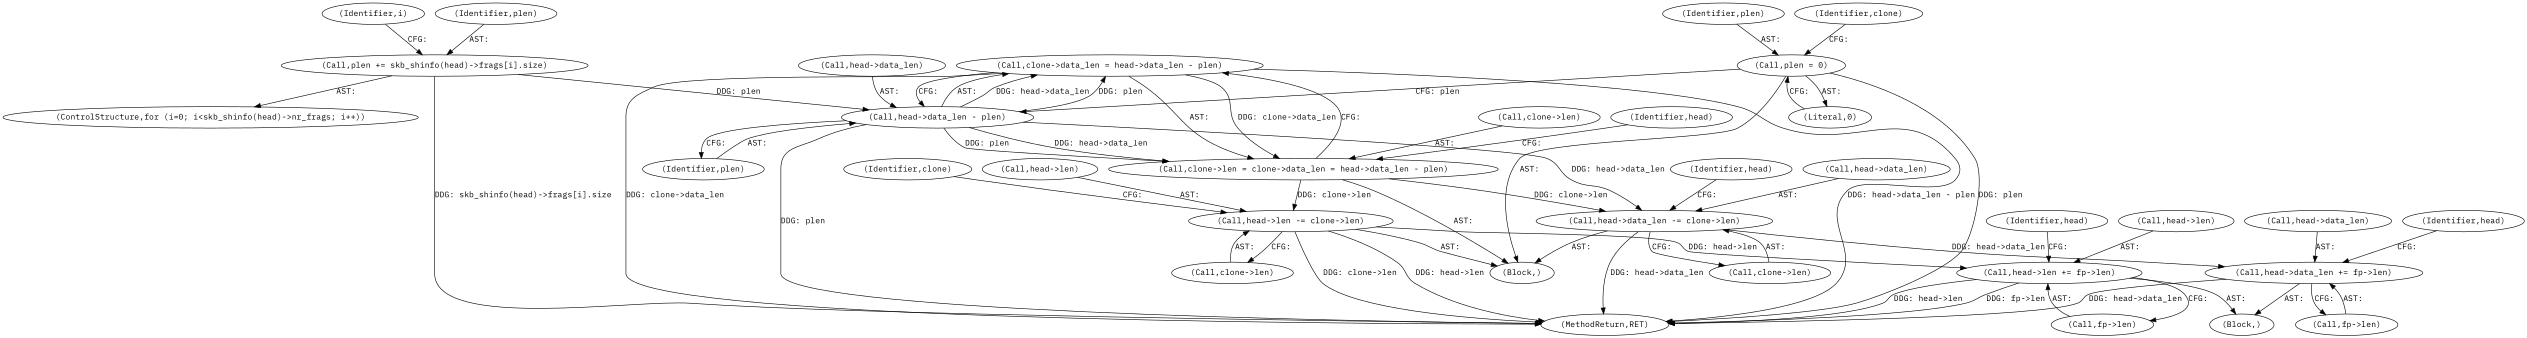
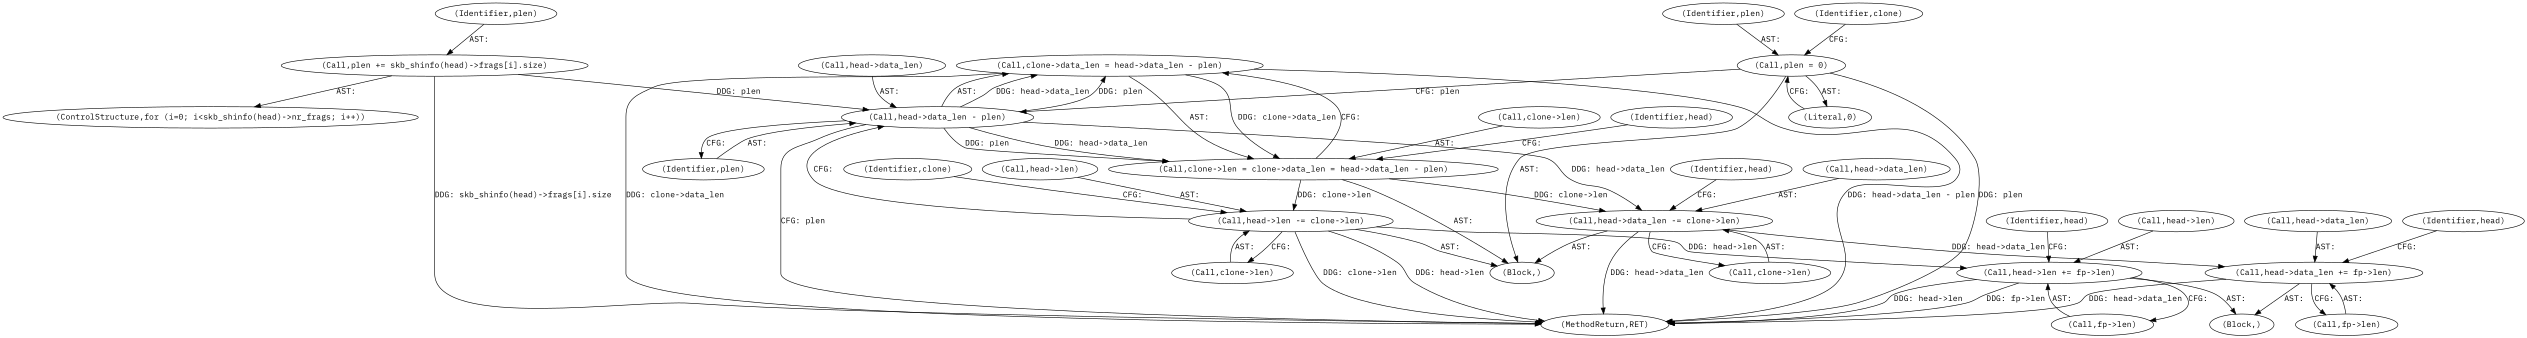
node "(Identifier,i)": removed
edge "(Call,clone->data_len = head->data_len - plen)" -> "(Call,head->data_len - plen)": now "(Call,head->len -= clone->len)" -> "(Call,head->data_len - plen)"
edge "(Call,head->data_len - plen)" -> "(MethodReturn,RET)": label "DDG: plen" -> "CFG: plen"
